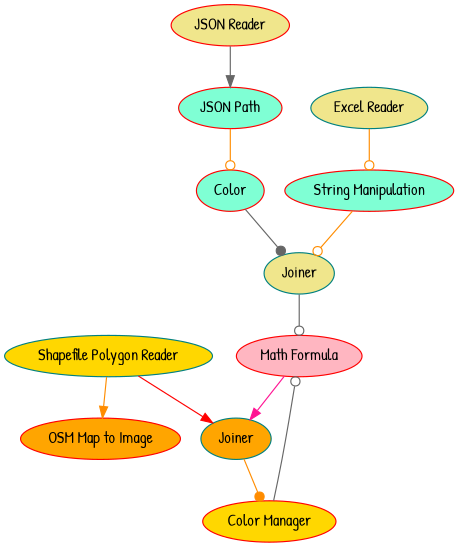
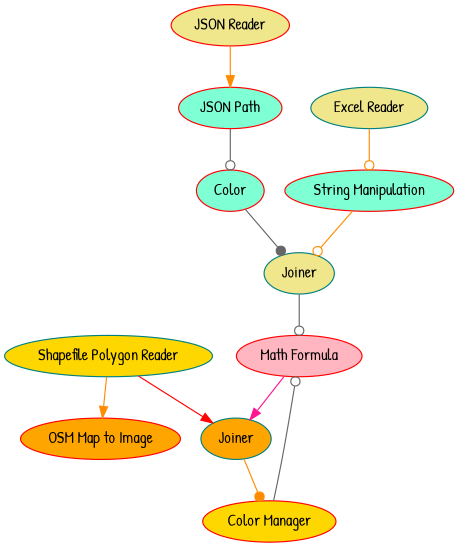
edge "JSON Reader" -> "JSON Path": color gray40 -> darkorange
edge "JSON Path" -> "Color": color darkorange -> gray40
